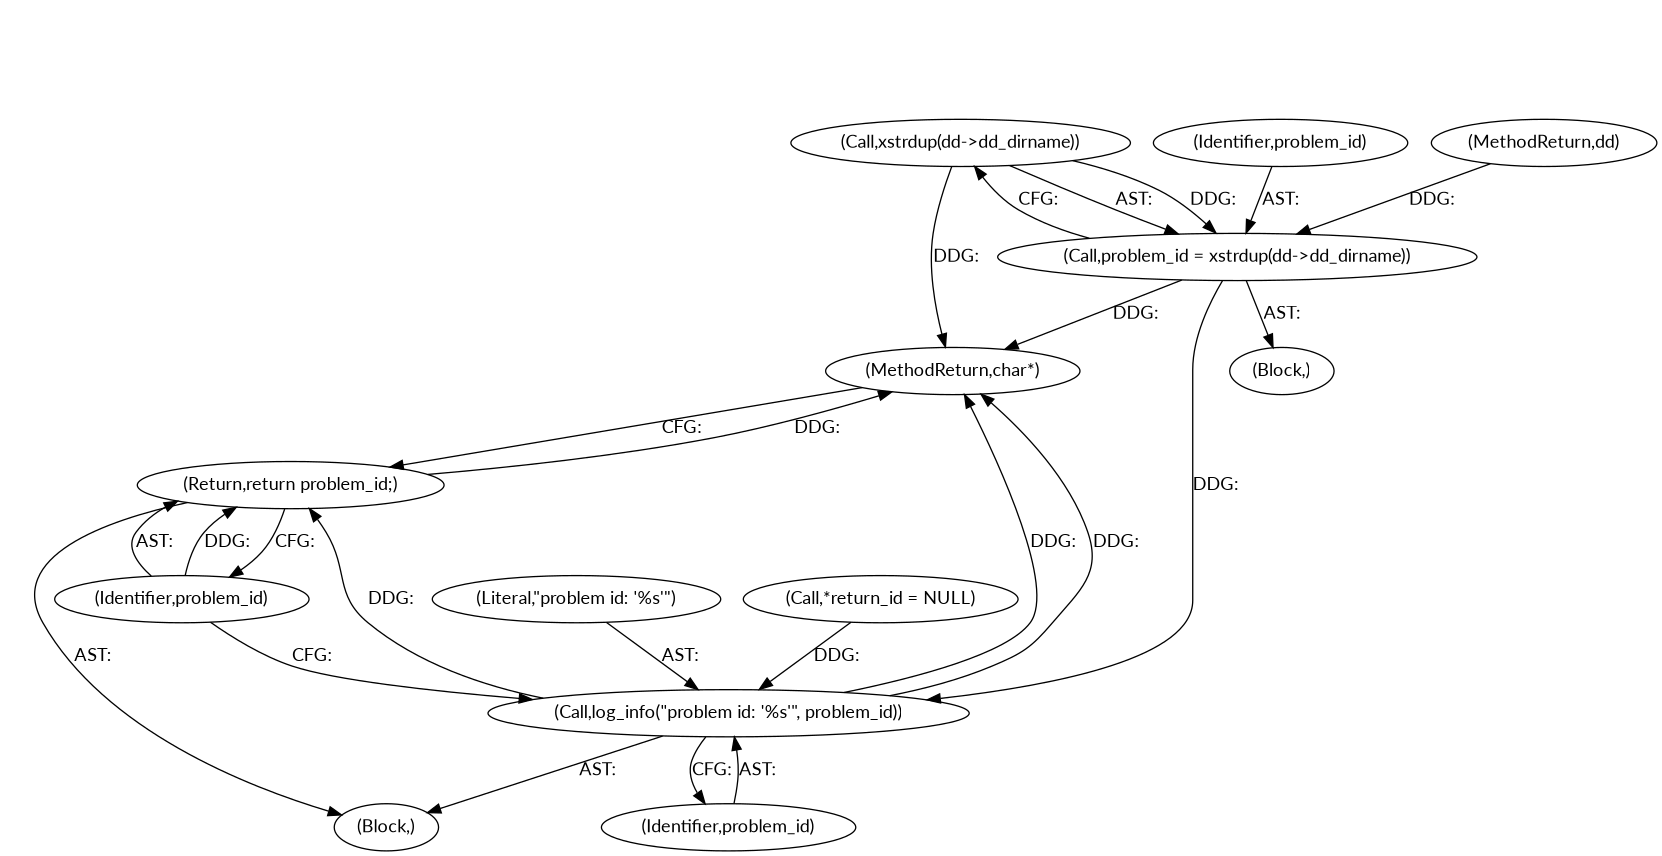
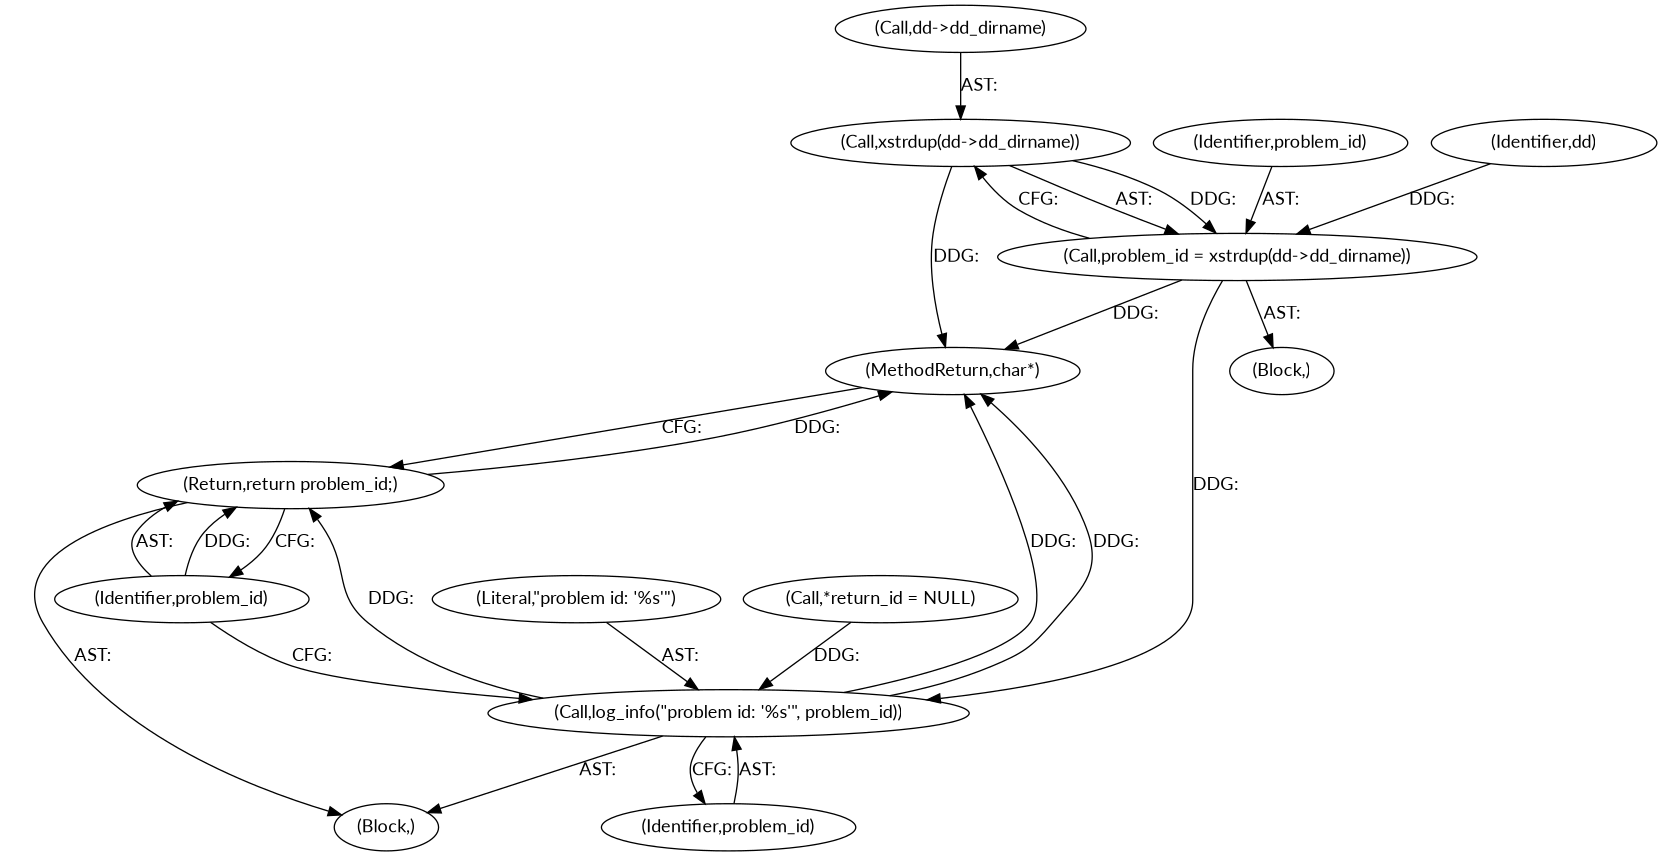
node "(Call,dd->dd_dirname)": added
node "(MethodReturn,dd)": label "(MethodReturn,dd)" -> "(Identifier,dd)"
